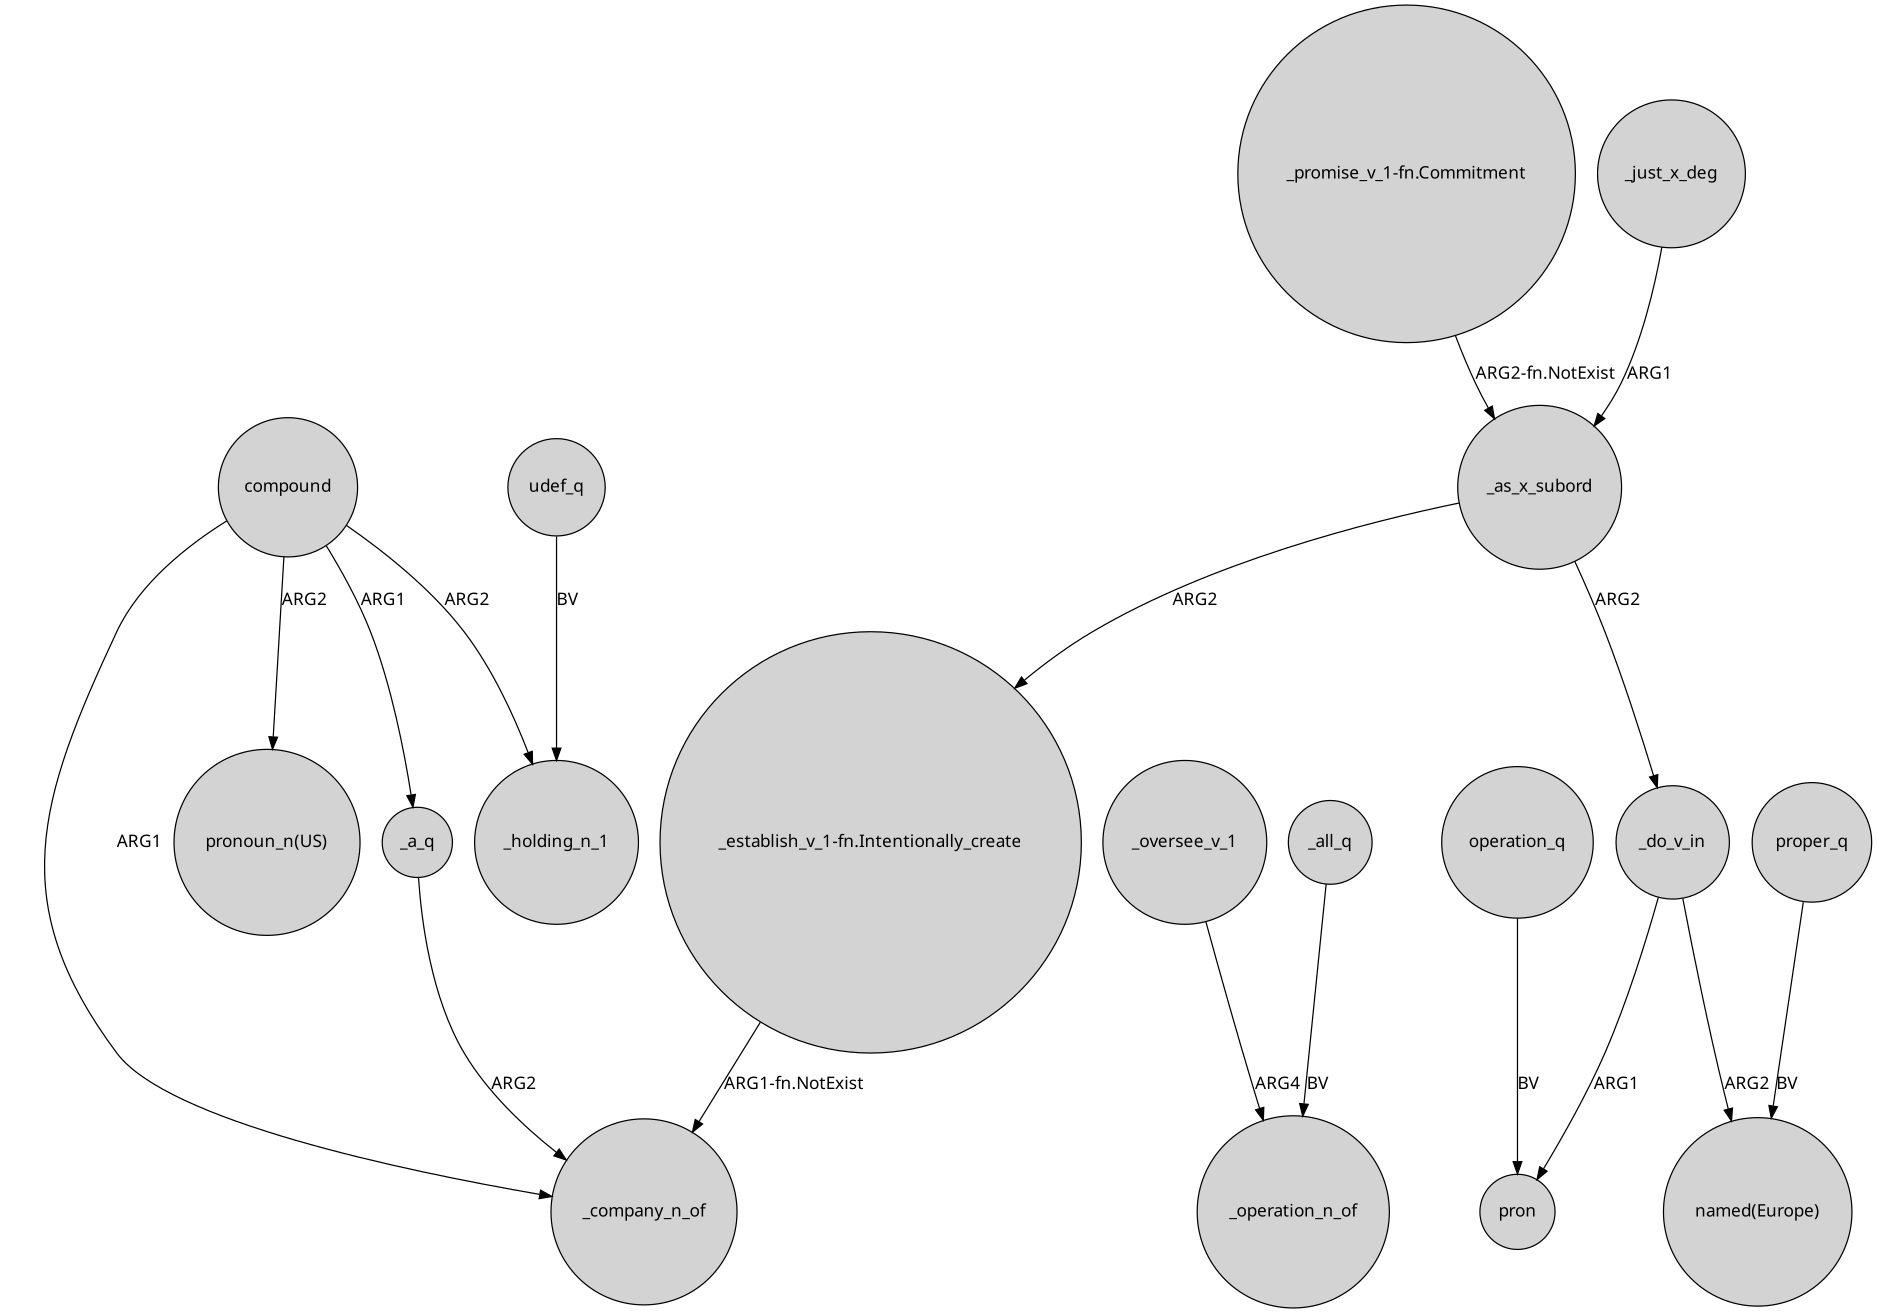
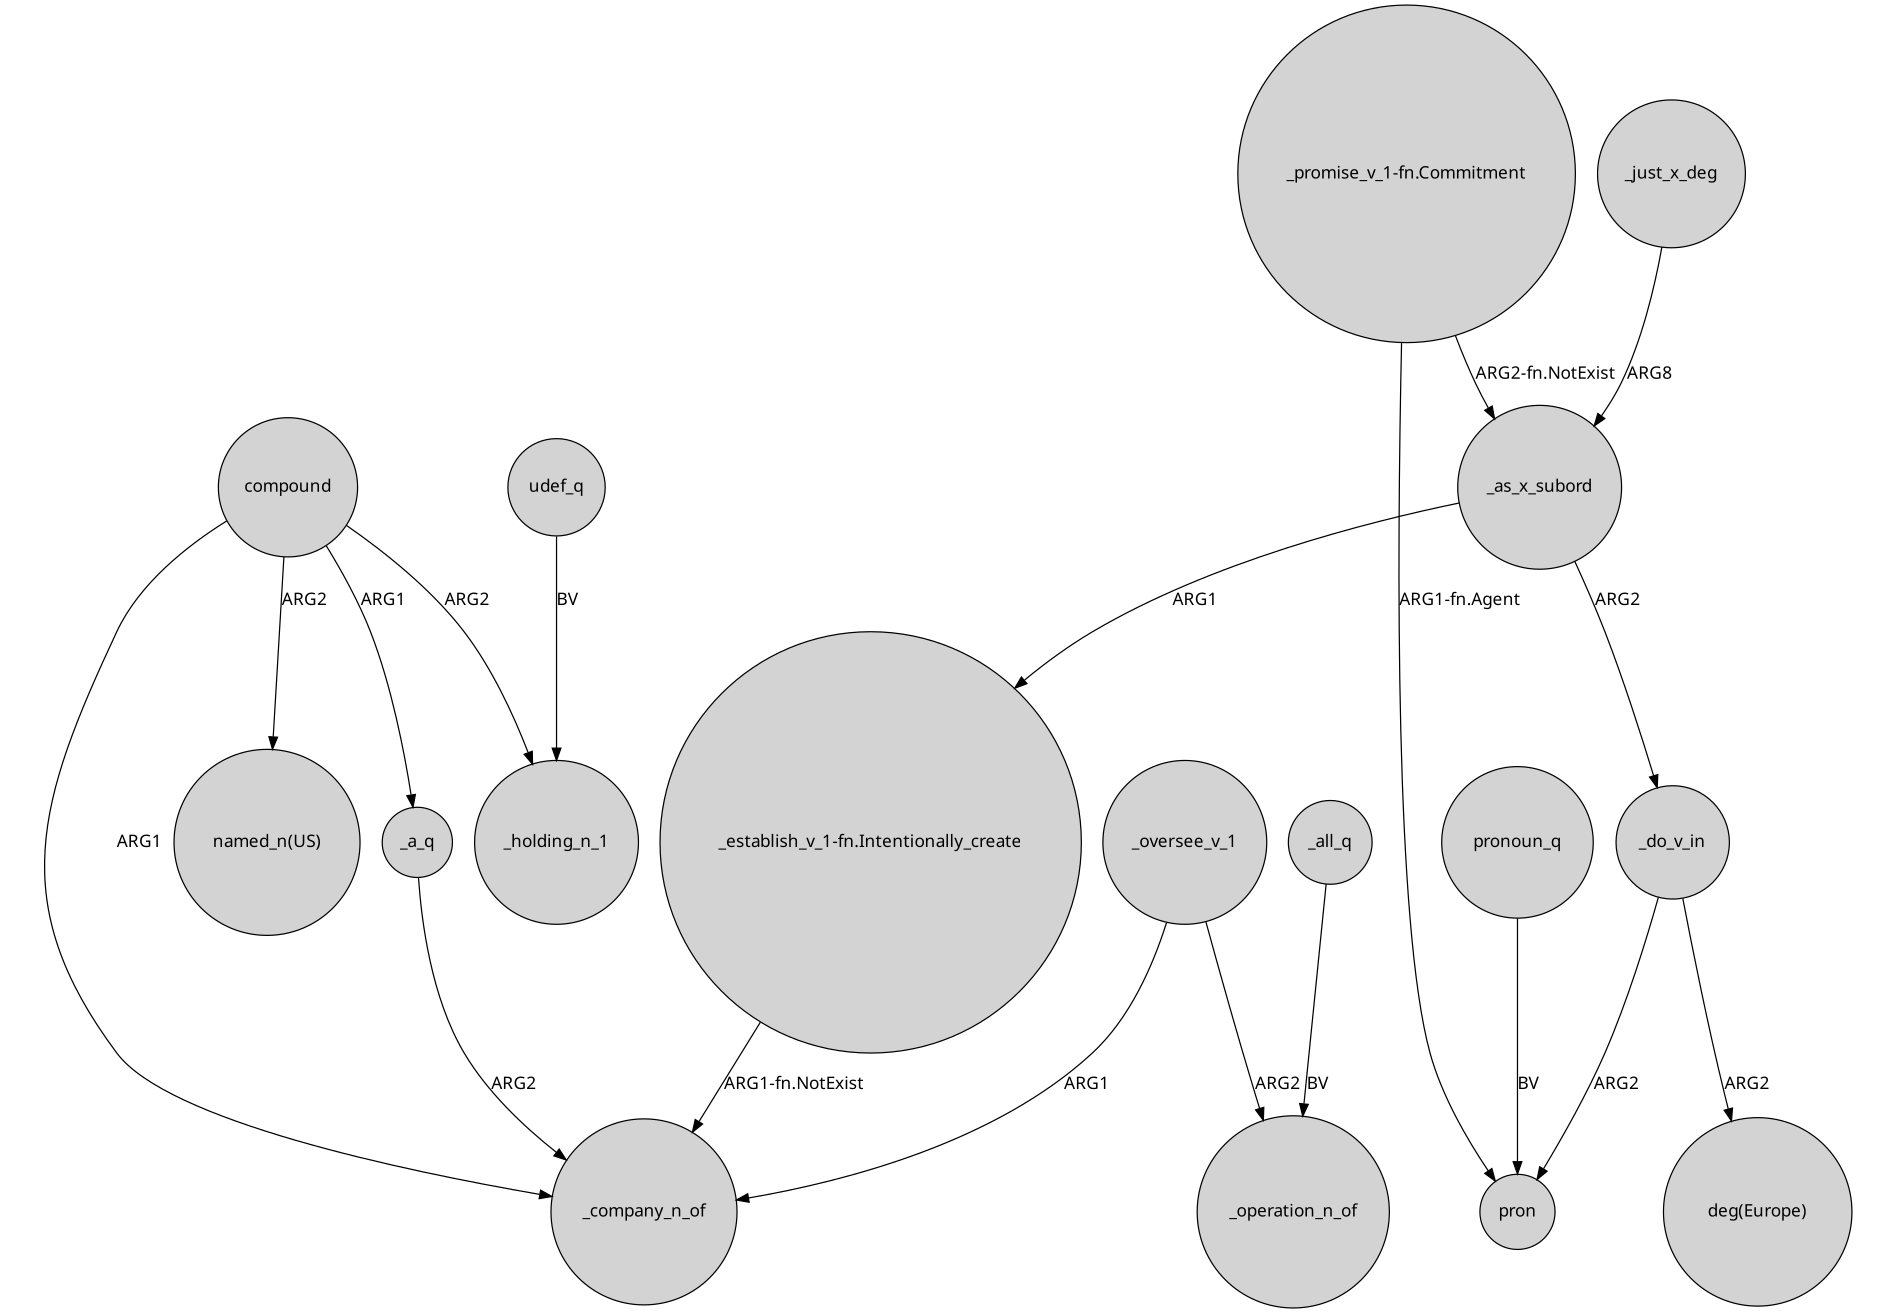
edge "_just_x_deg" -> "_as_x_subord": label "ARG1" -> "ARG8"
edge "_as_x_subord" -> "_establish_v_1-fn.Intentionally_create": label "ARG2" -> "ARG1"
edge "_promise_v_1-fn.Commitment" -> "pron": added, label "ARG1-fn.Agent"
node "pronoun_n(US)": label "pronoun_n(US)" -> "named_n(US)"
node "operation_q": label "operation_q" -> "pronoun_q"
node "proper_q": removed
edge "_oversee_v_1" -> "_operation_n_of": label "ARG4" -> "ARG2"
edge "_do_v_in" -> "pron": label "ARG1" -> "ARG2"
edge "_oversee_v_1" -> "_company_n_of": added, label "ARG1"
node "named(Europe)": label "named(Europe)" -> "deg(Europe)"
